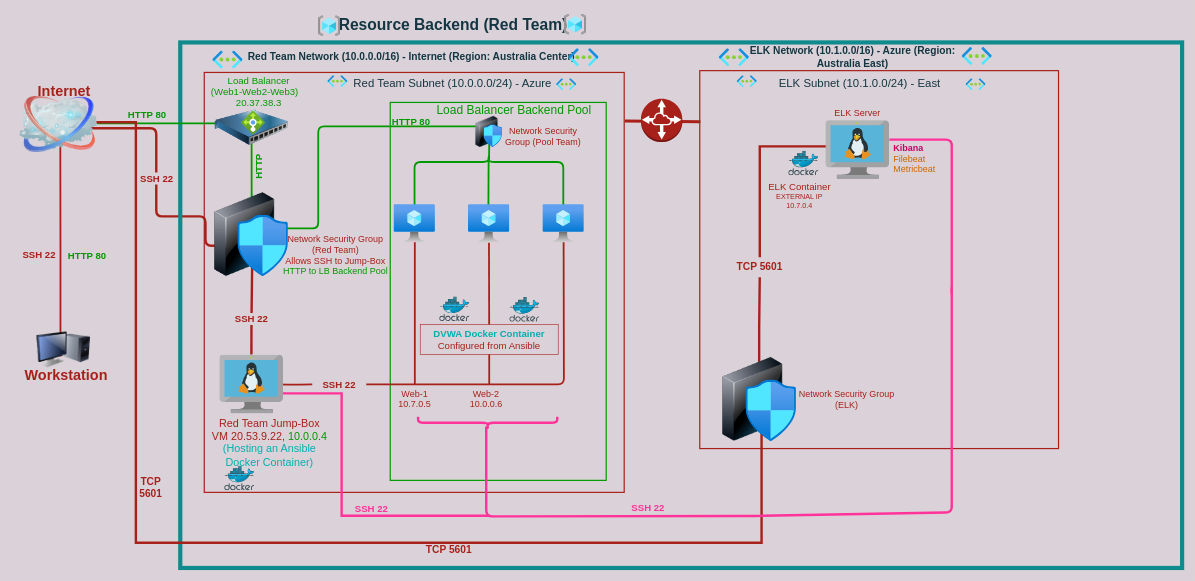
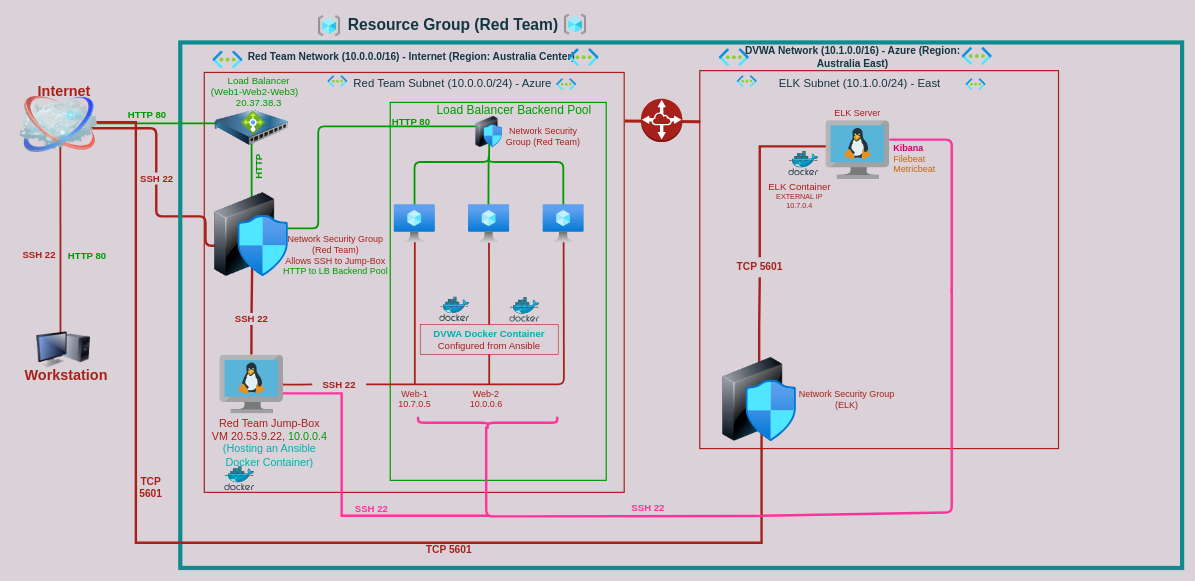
node "Resource Backend (Red Team)": label "Resource Backend (Red Team)" -> "Resource Group (Red Team)"
node "ELK Network (10.1.0.0/16) - Azure (Region: Australia East)": label "ELK Network (10.1.0.0/16) - Azure (Region: Australia East)" -> "DVWA Network (10.1.0.0/16) - Azure (Region: Australia East)"
node "Network Security Group (Pool Team)": label "Network Security Group (Pool Team)" -> "Network Security Group (Red Team)"
